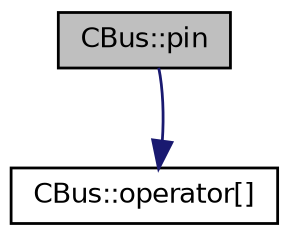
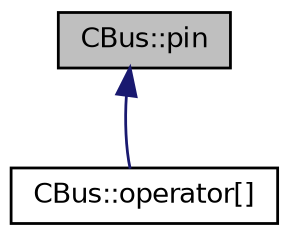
edge "CBus::pin" -> "CBus::operator[]": reversed
